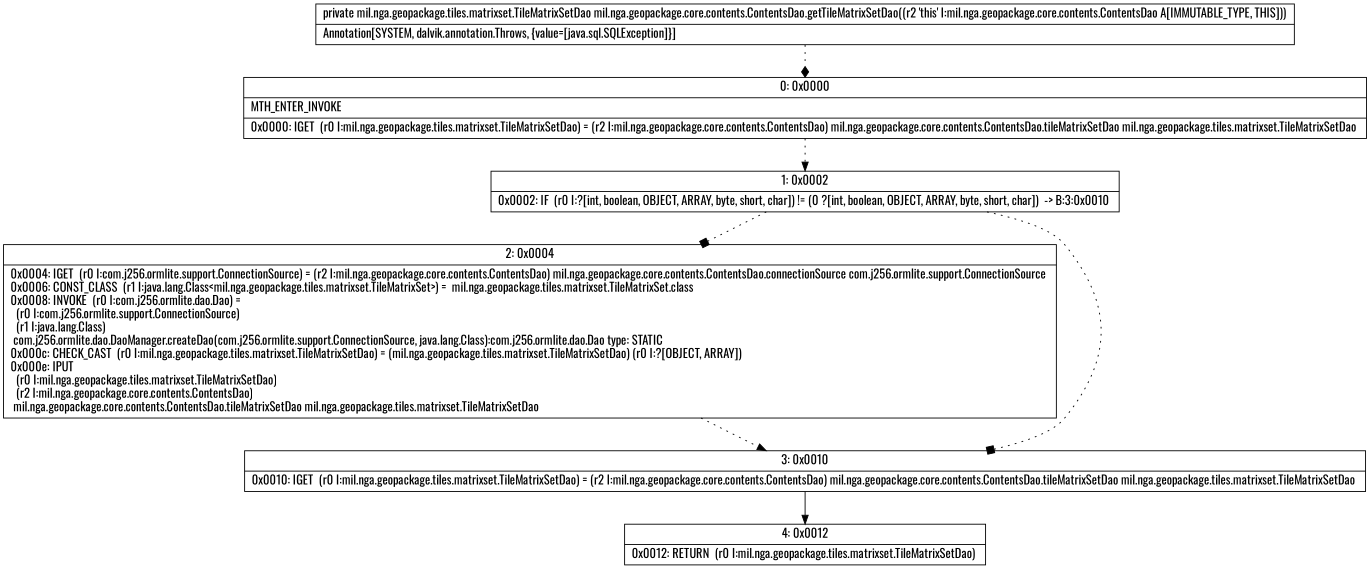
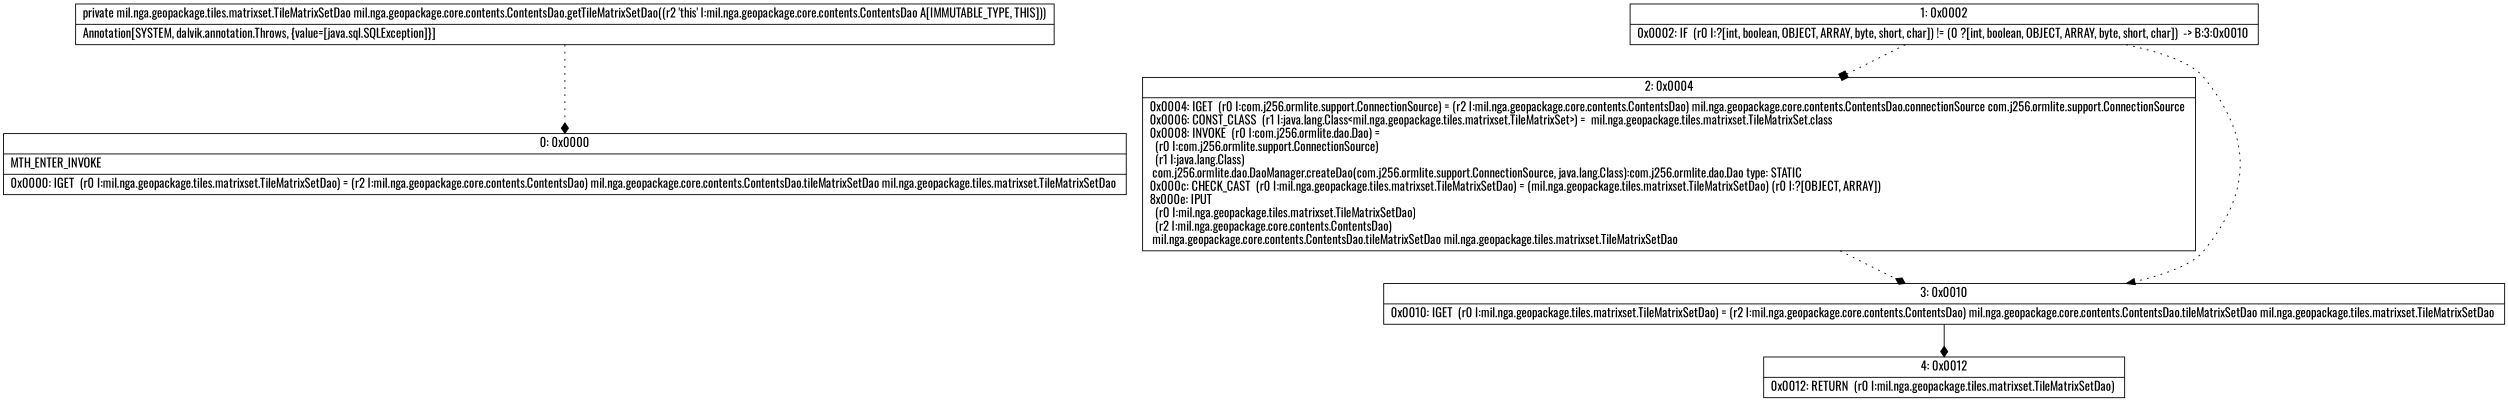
edge "0: 0x0000" -> "1: 0x0002": removed
edge "1: 0x0002" -> "3: 0x0010": arrowhead box -> normal
node "2: 0x0004": text "0x000e: IPUT" -> "8x000e: IPUT"
edge "2: 0x0004" -> "3: 0x0010": arrowhead normal -> diamond
edge "3: 0x0010" -> "4: 0x0012": arrowhead normal -> diamond
